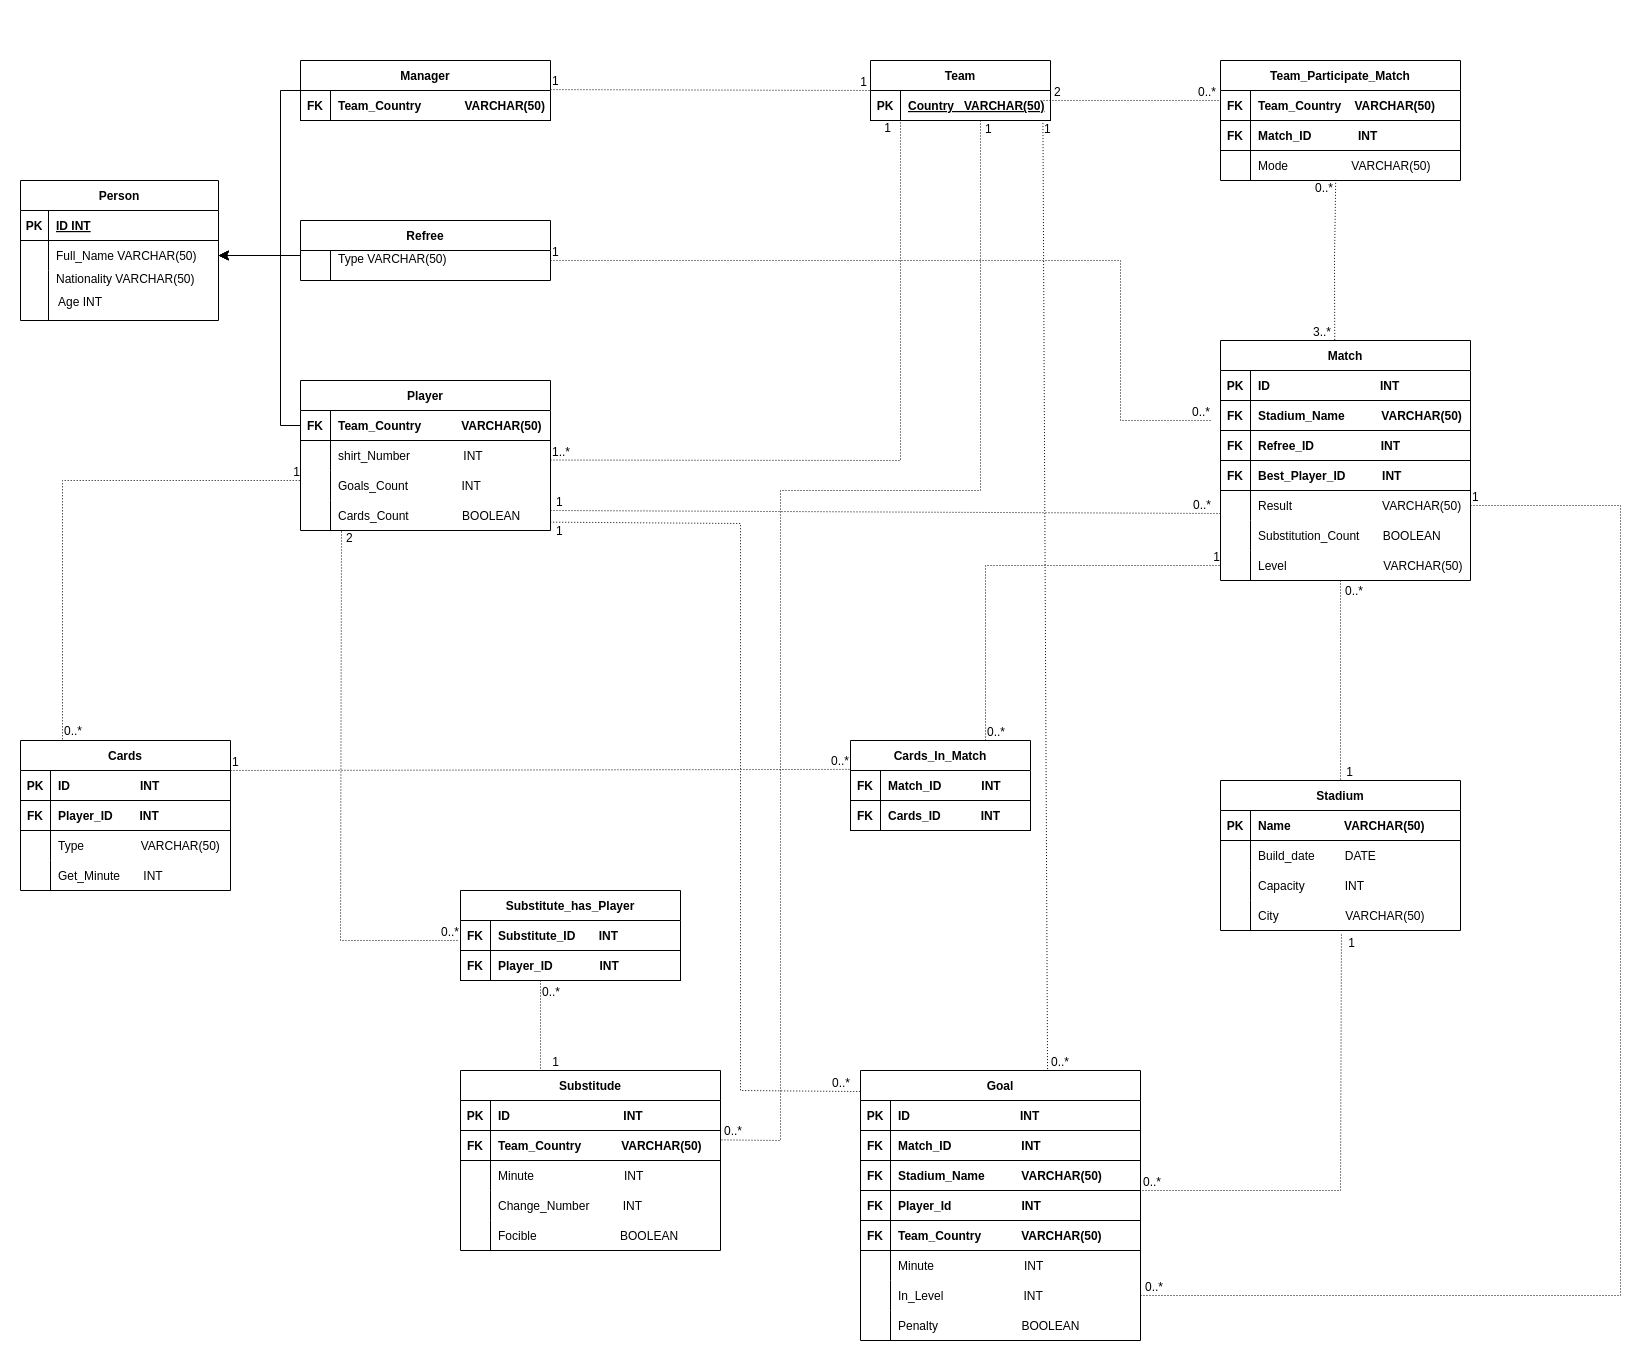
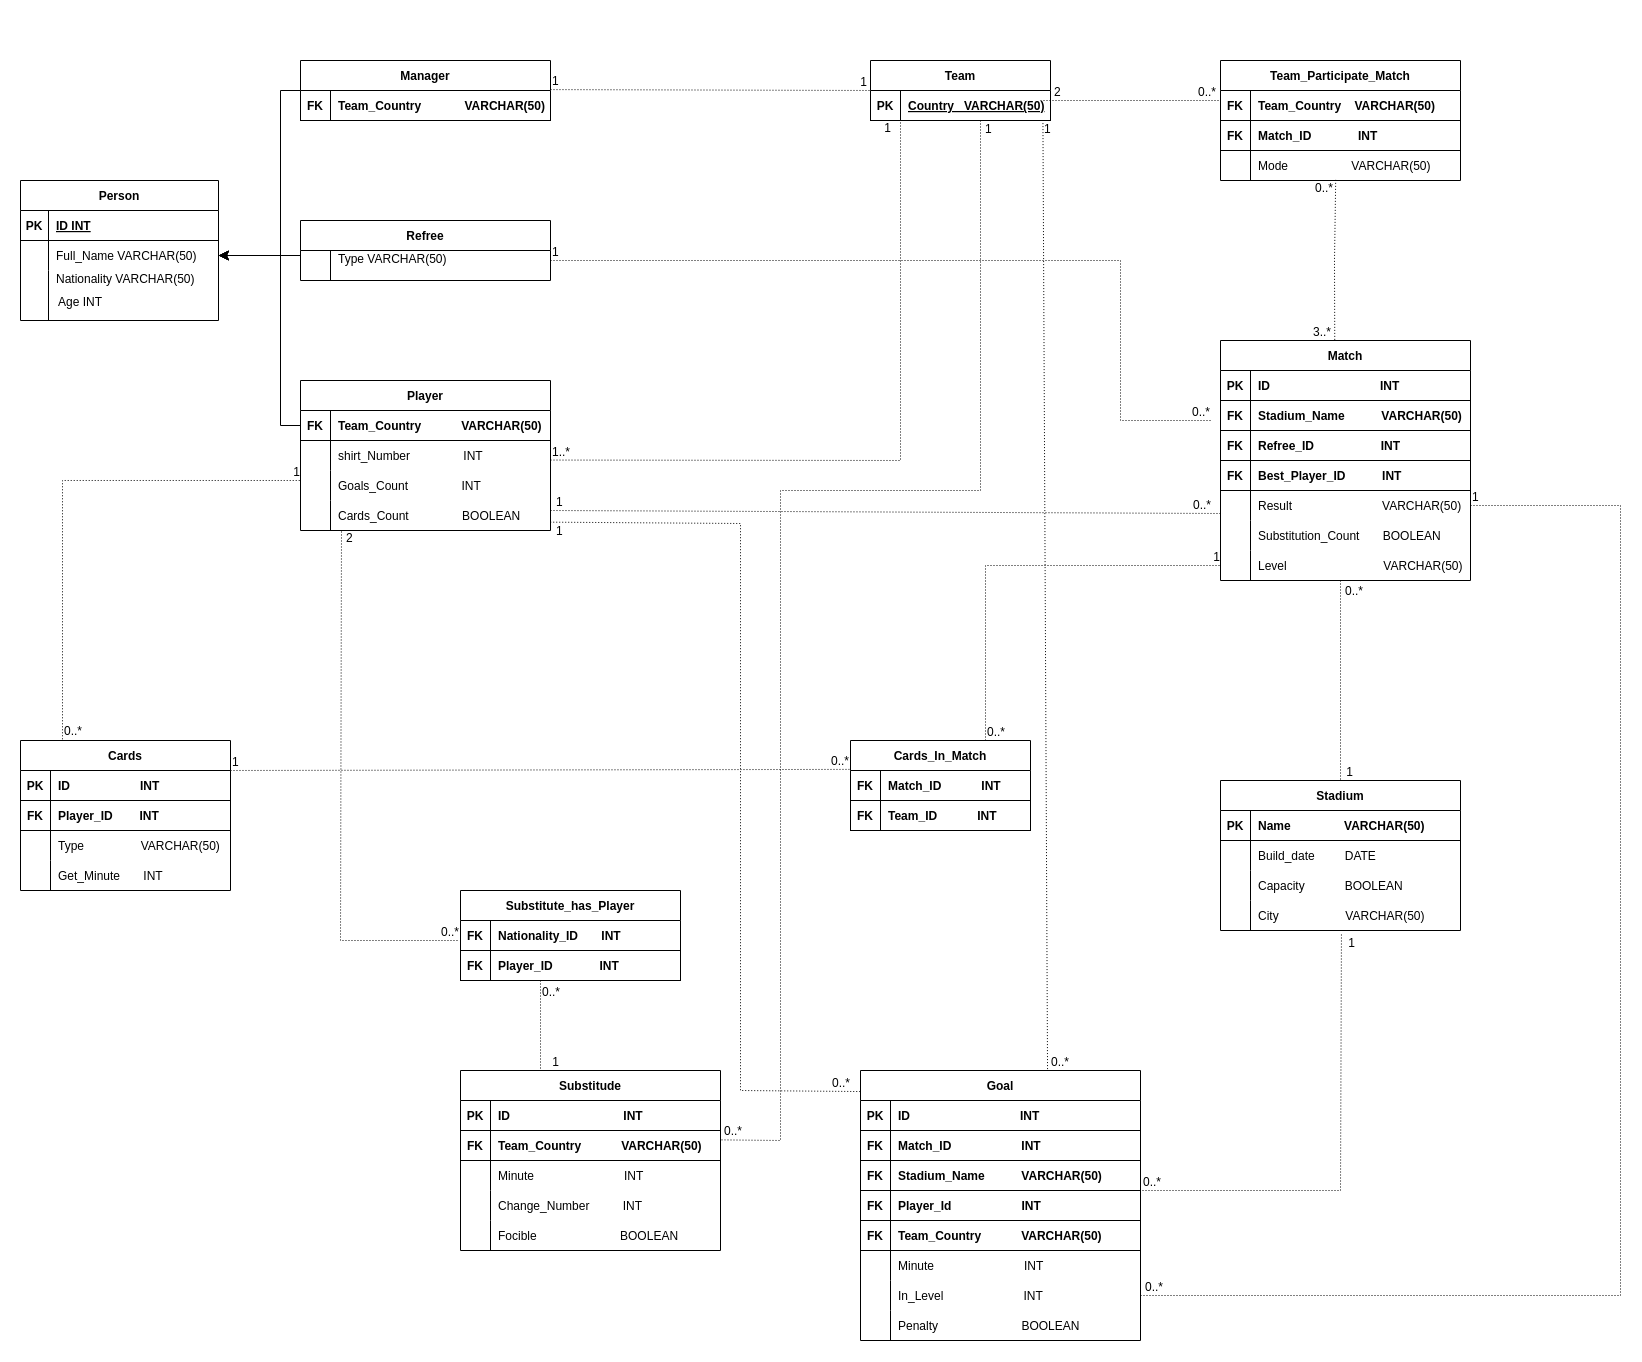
node "Cards_ID INT": label "Cards_ID INT" -> "Team_ID INT"
node "Capacity INT": label "Capacity INT" -> "Capacity BOOLEAN"
node "Substitute_ID INT": label "Substitute_ID INT" -> "Nationality_ID INT"
